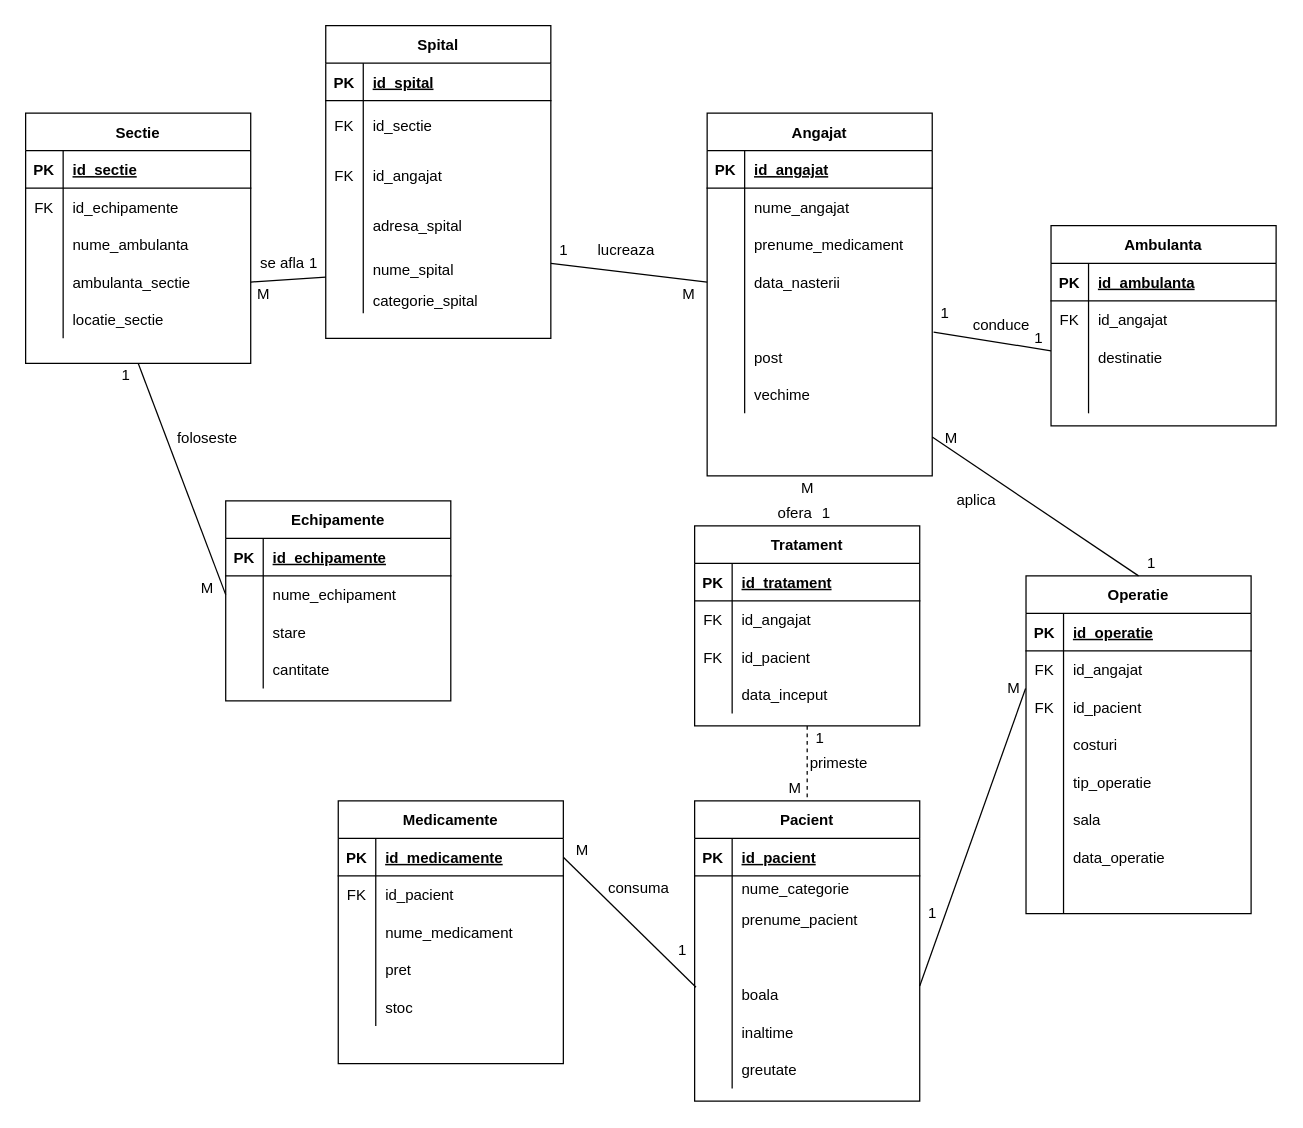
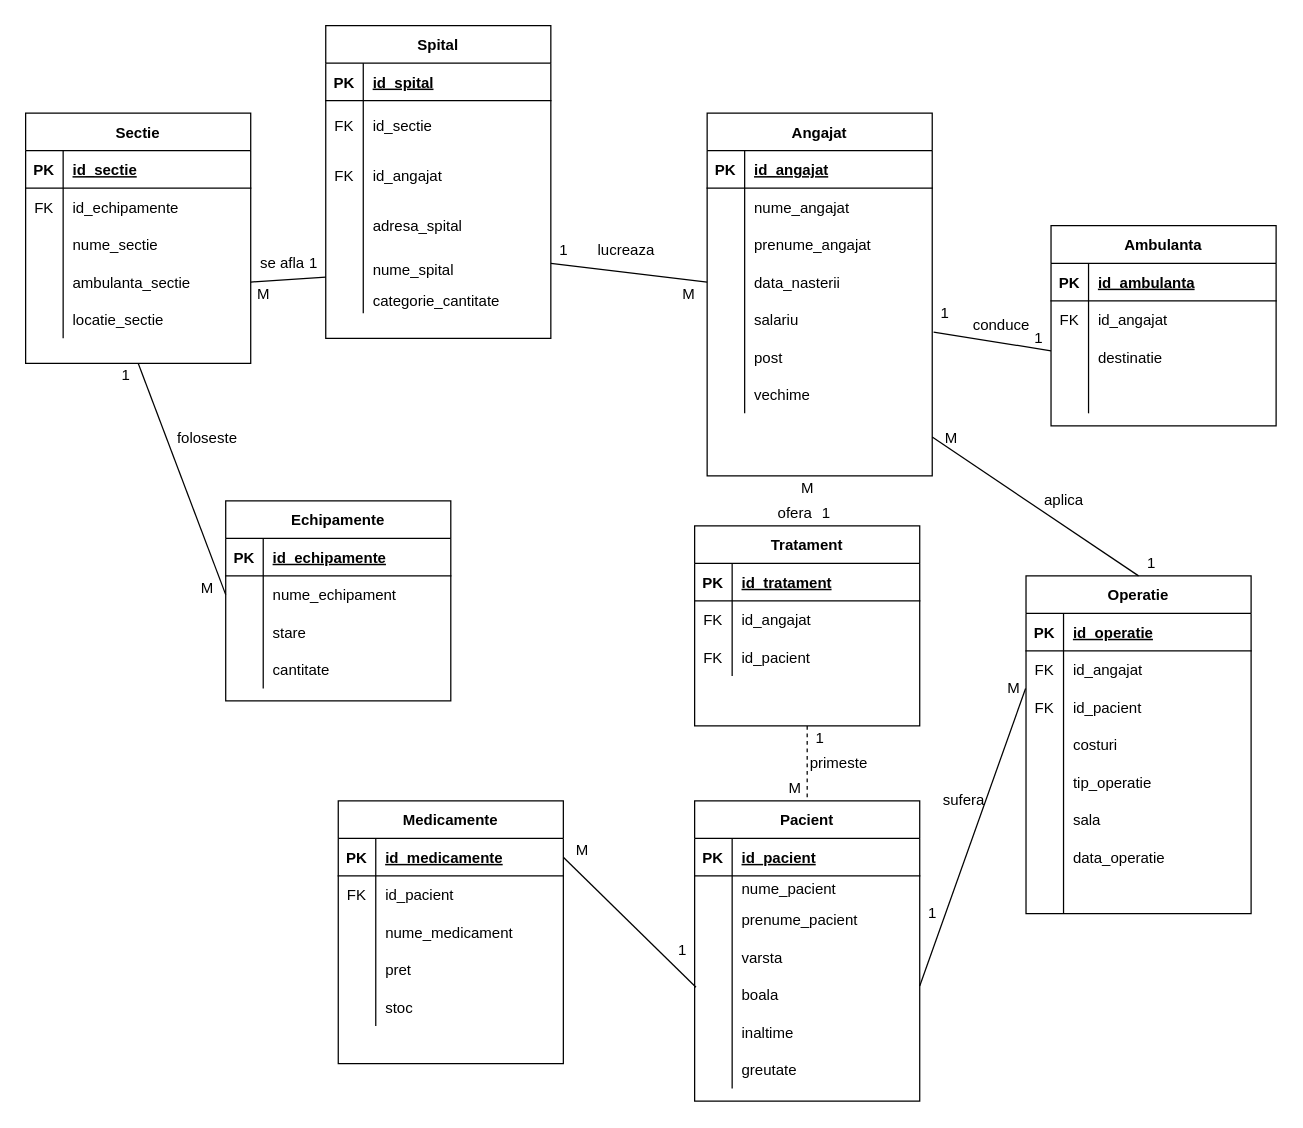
node "nume_ambulanta": label "nume_ambulanta" -> "nume_sectie"
node "prenume_medicament": label "prenume_medicament" -> "prenume_angajat"
node "categorie_spital": label "categorie_spital" -> "categorie_cantitate"
node "salariu": added
node "aplica": moved (976, 501) -> (1063, 501)
node "data_inceput": removed
node "sufera": added
node "consuma": removed
node "nume_categorie": label "nume_categorie" -> "nume_pacient"
node "varsta": added
